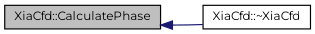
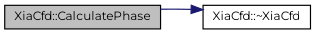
edge "XiaCfd::~XiaCfd" -> "XiaCfd::CalculatePhase": reversed
